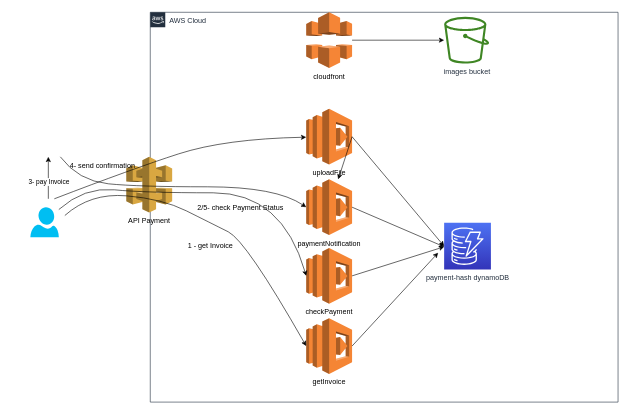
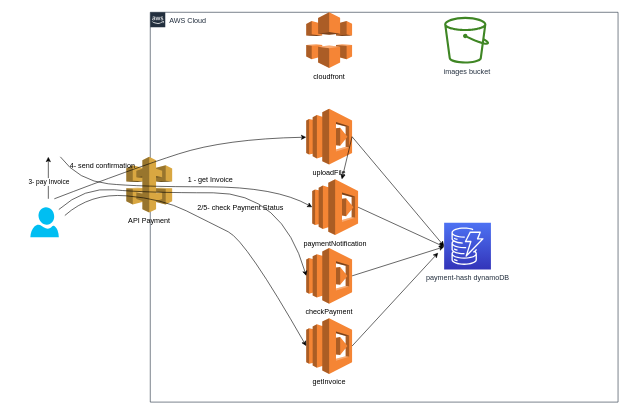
edge "cloudfront" -> "images bucket": removed
node "paymentNotification": moved (329, 207) -> (335, 207)
node "1 - get Invoice": moved (210, 246) -> (210, 180)
